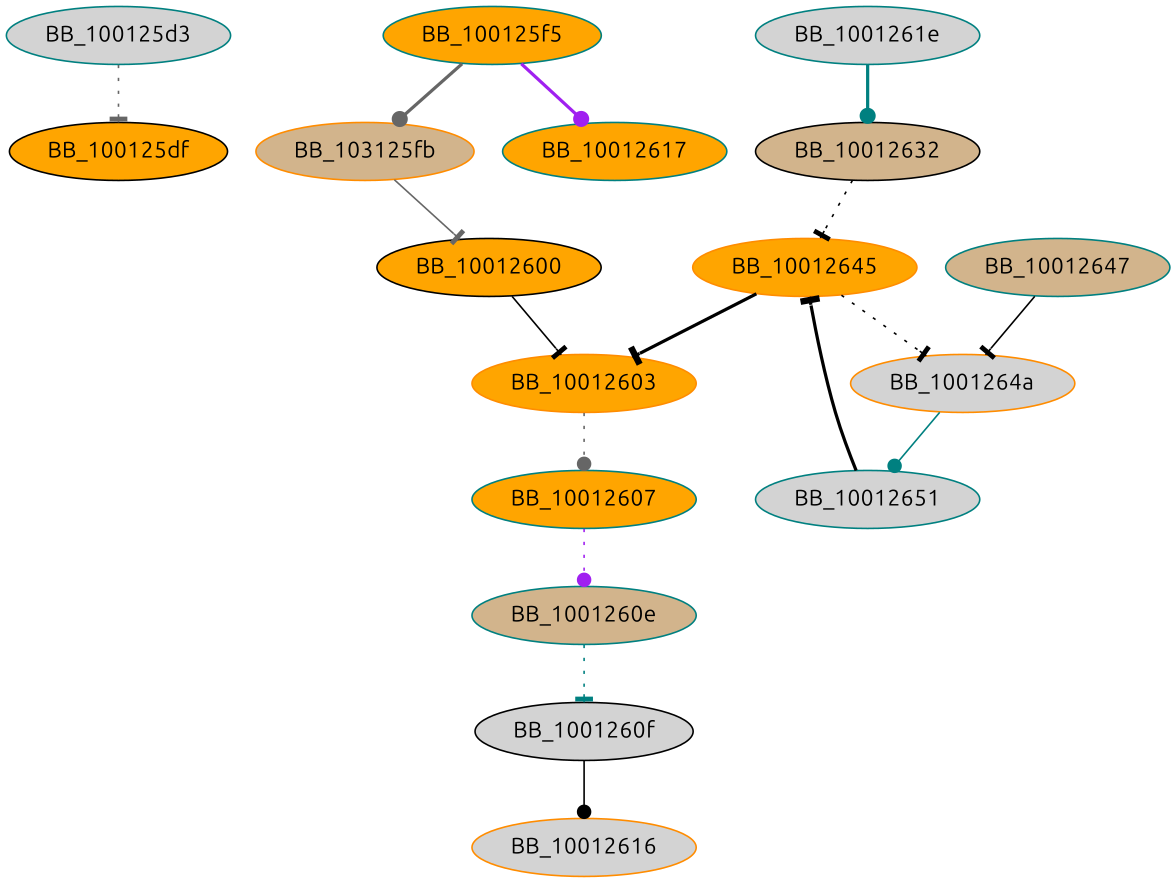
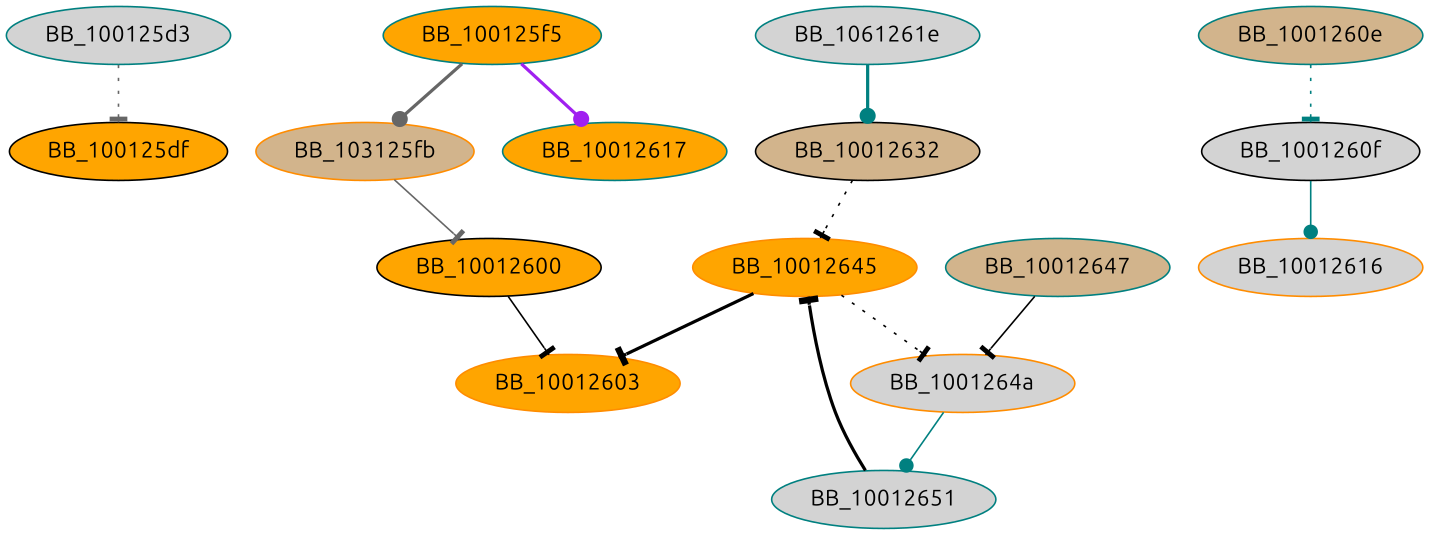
node "BB_1001261e": label "BB_1001261e" -> "BB_1061261e"
node "BB_10012607": removed
edge "BB_1001260f" -> "BB_10012616": color black -> teal
